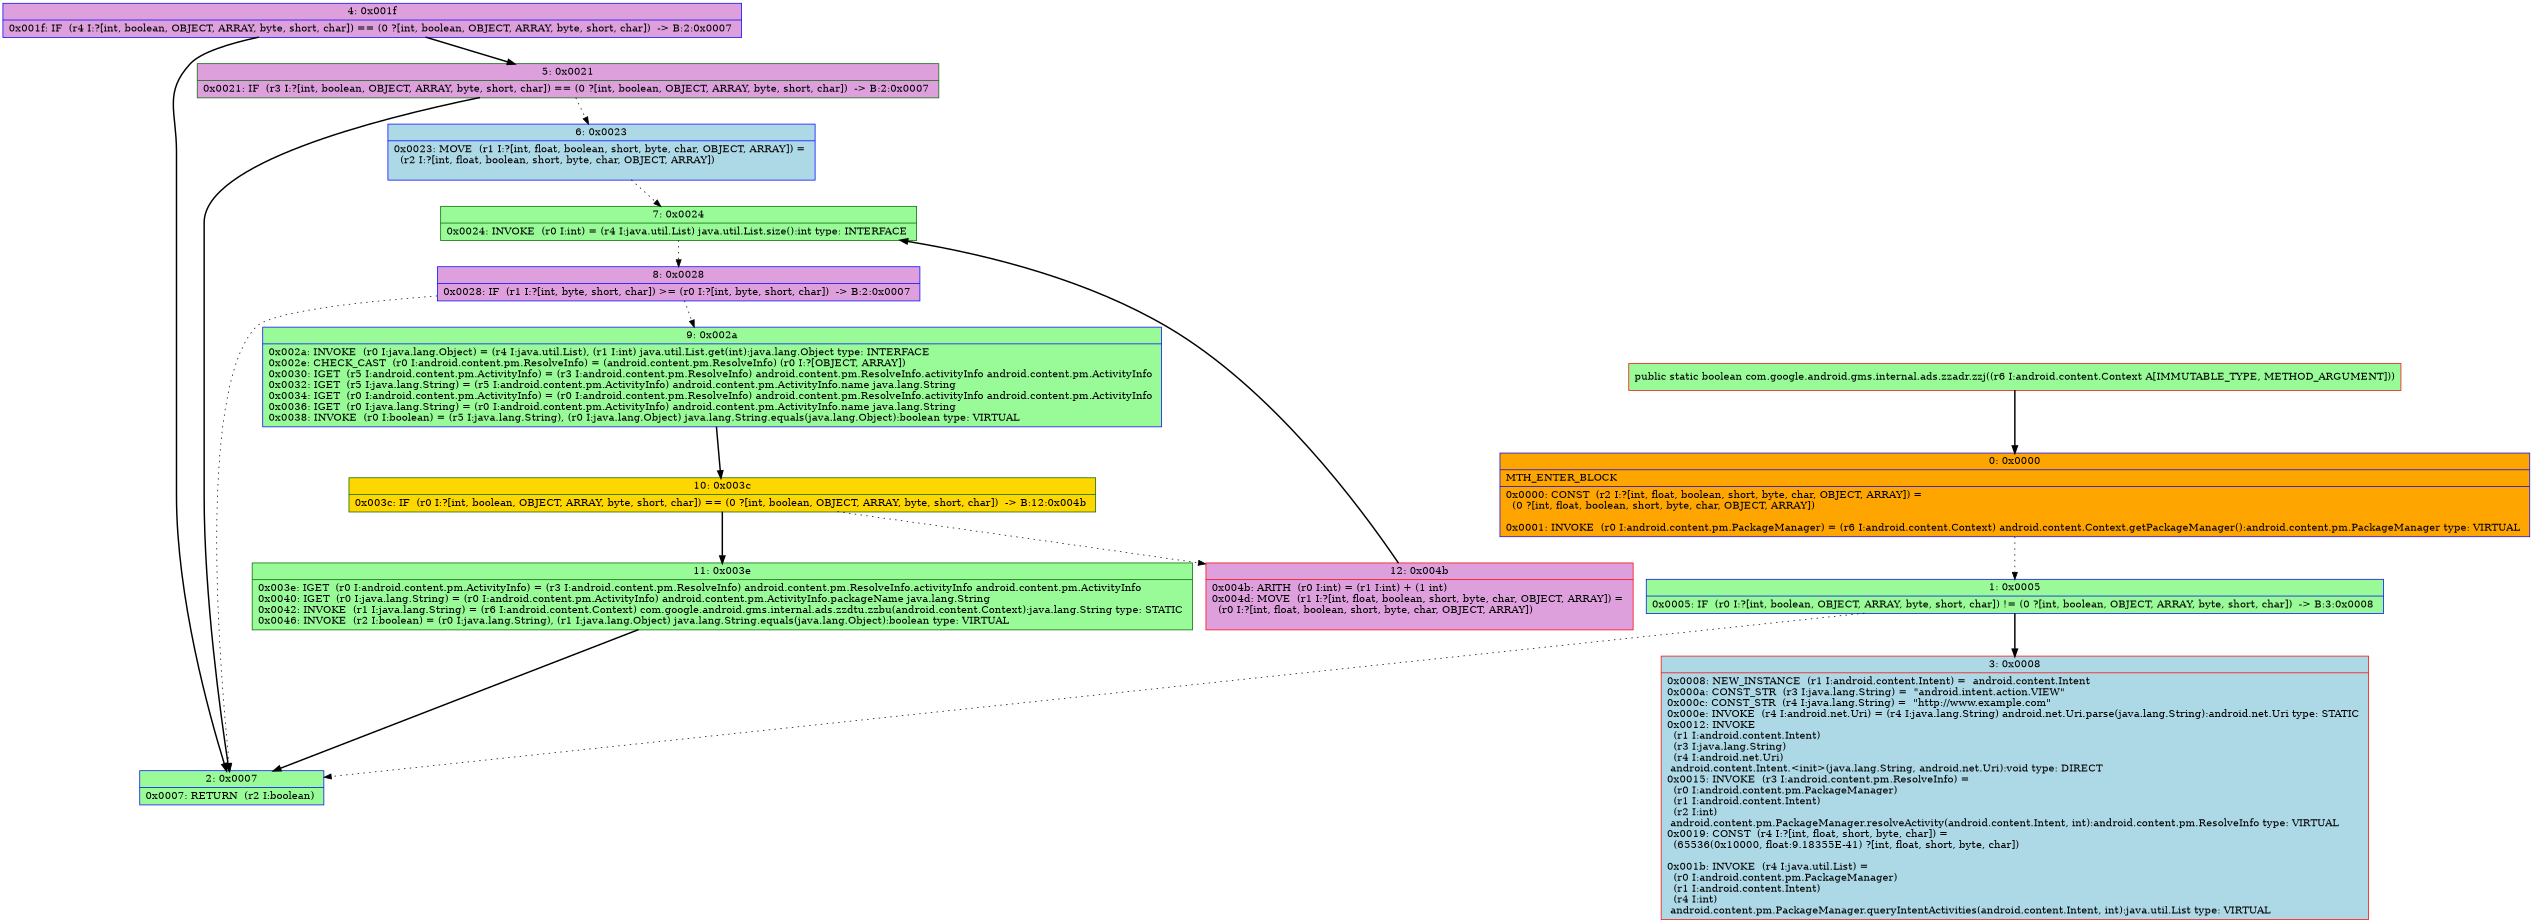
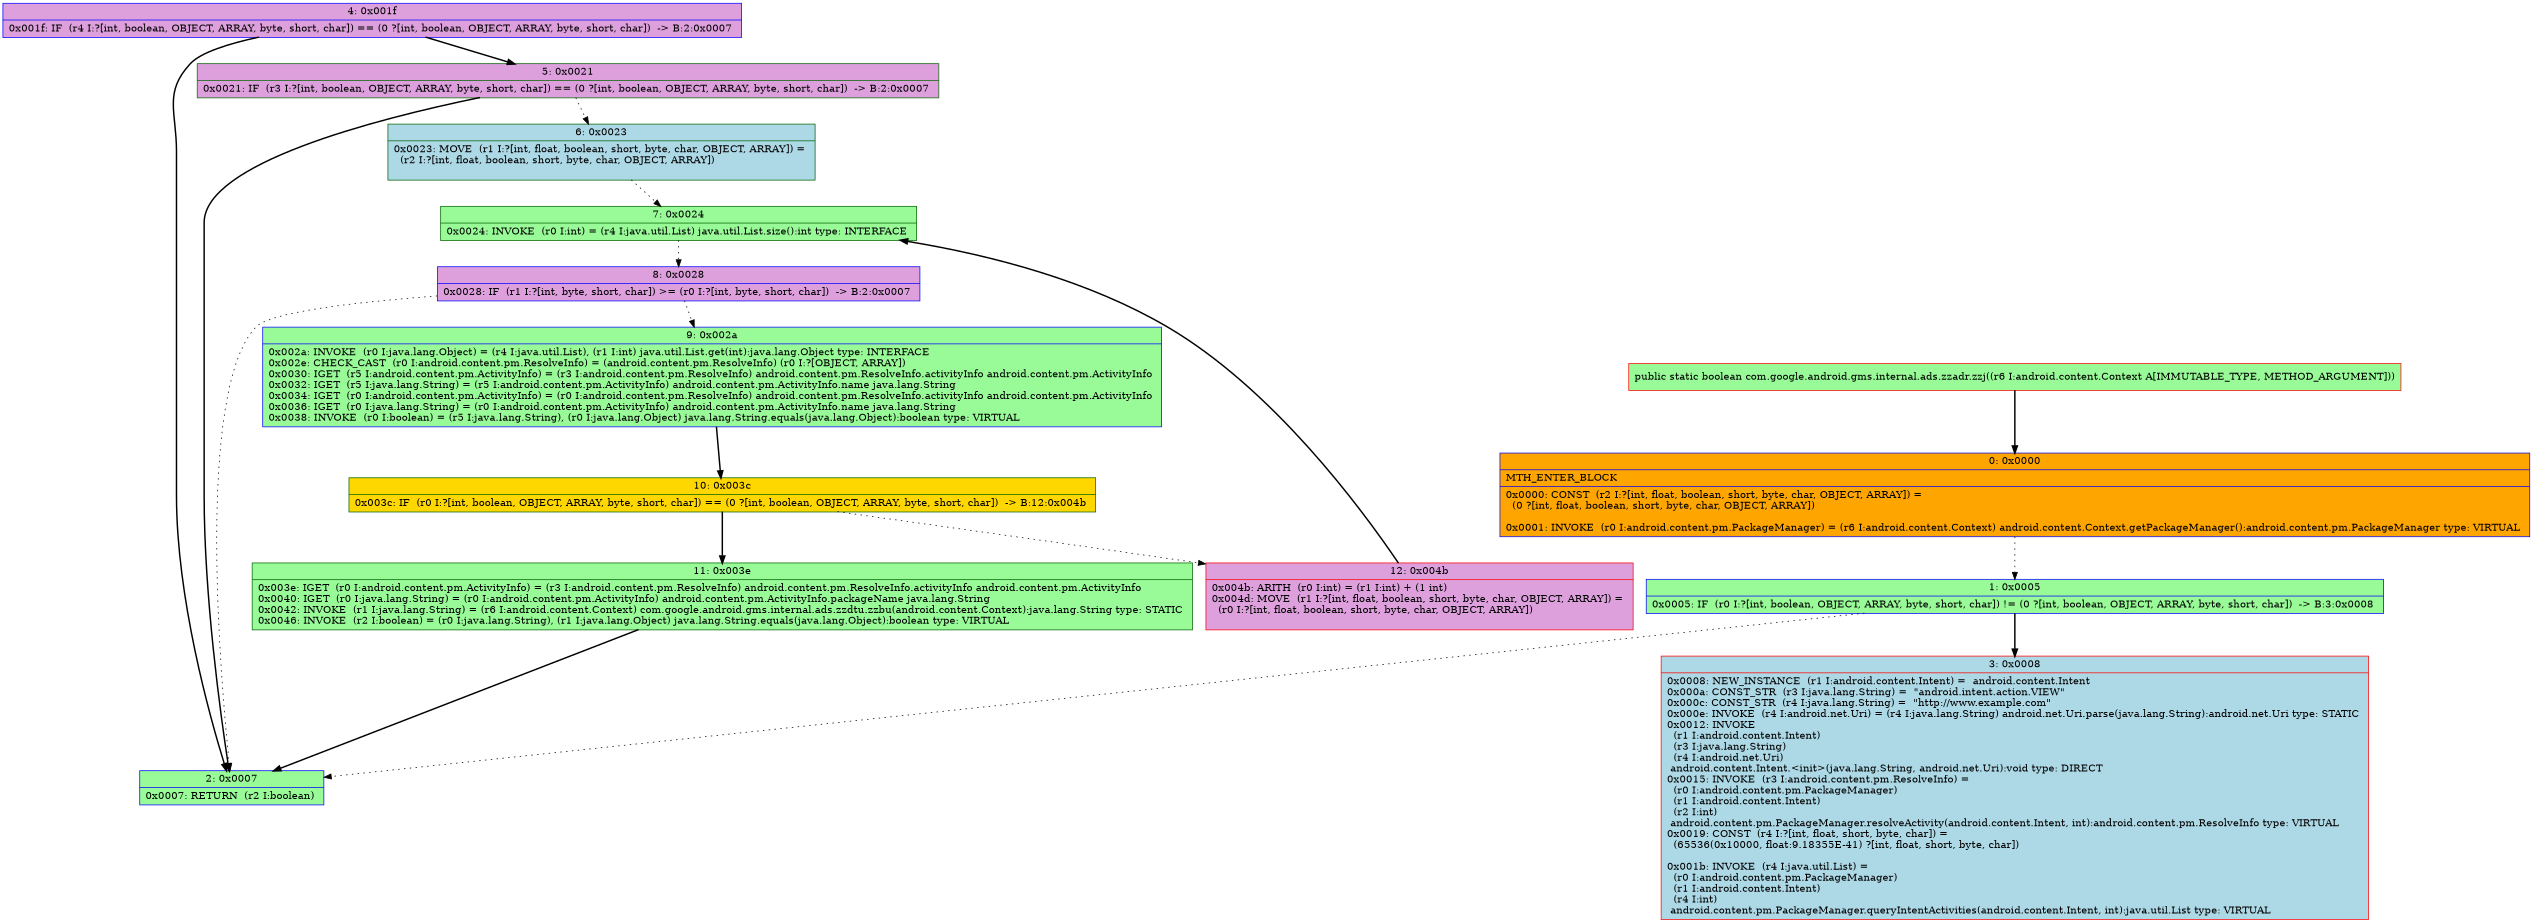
node "6: 0x0023": color blue -> darkgreen
